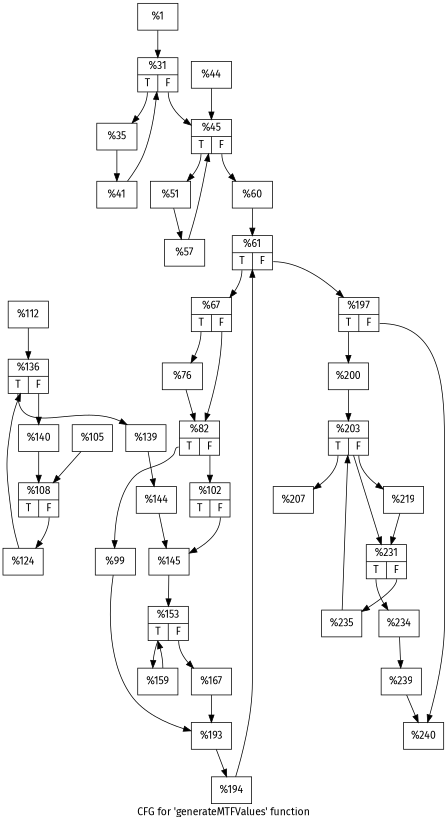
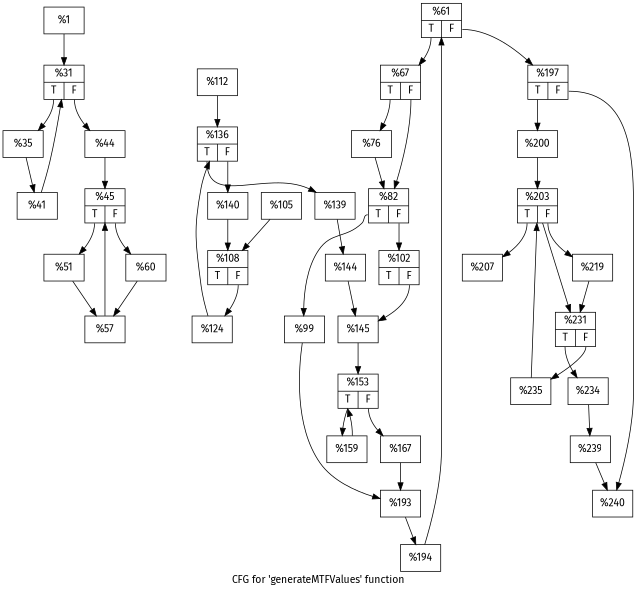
edge "%31" -> "%45": now "%31" -> "%44"
edge "%60" -> "%61": now "%60" -> "%57"
